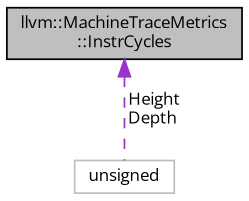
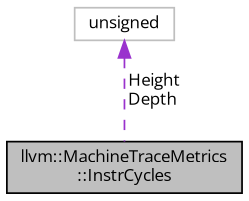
edge "unsigned" -> "llvm::MachineTraceMetrics ::InstrCycles": reversed
